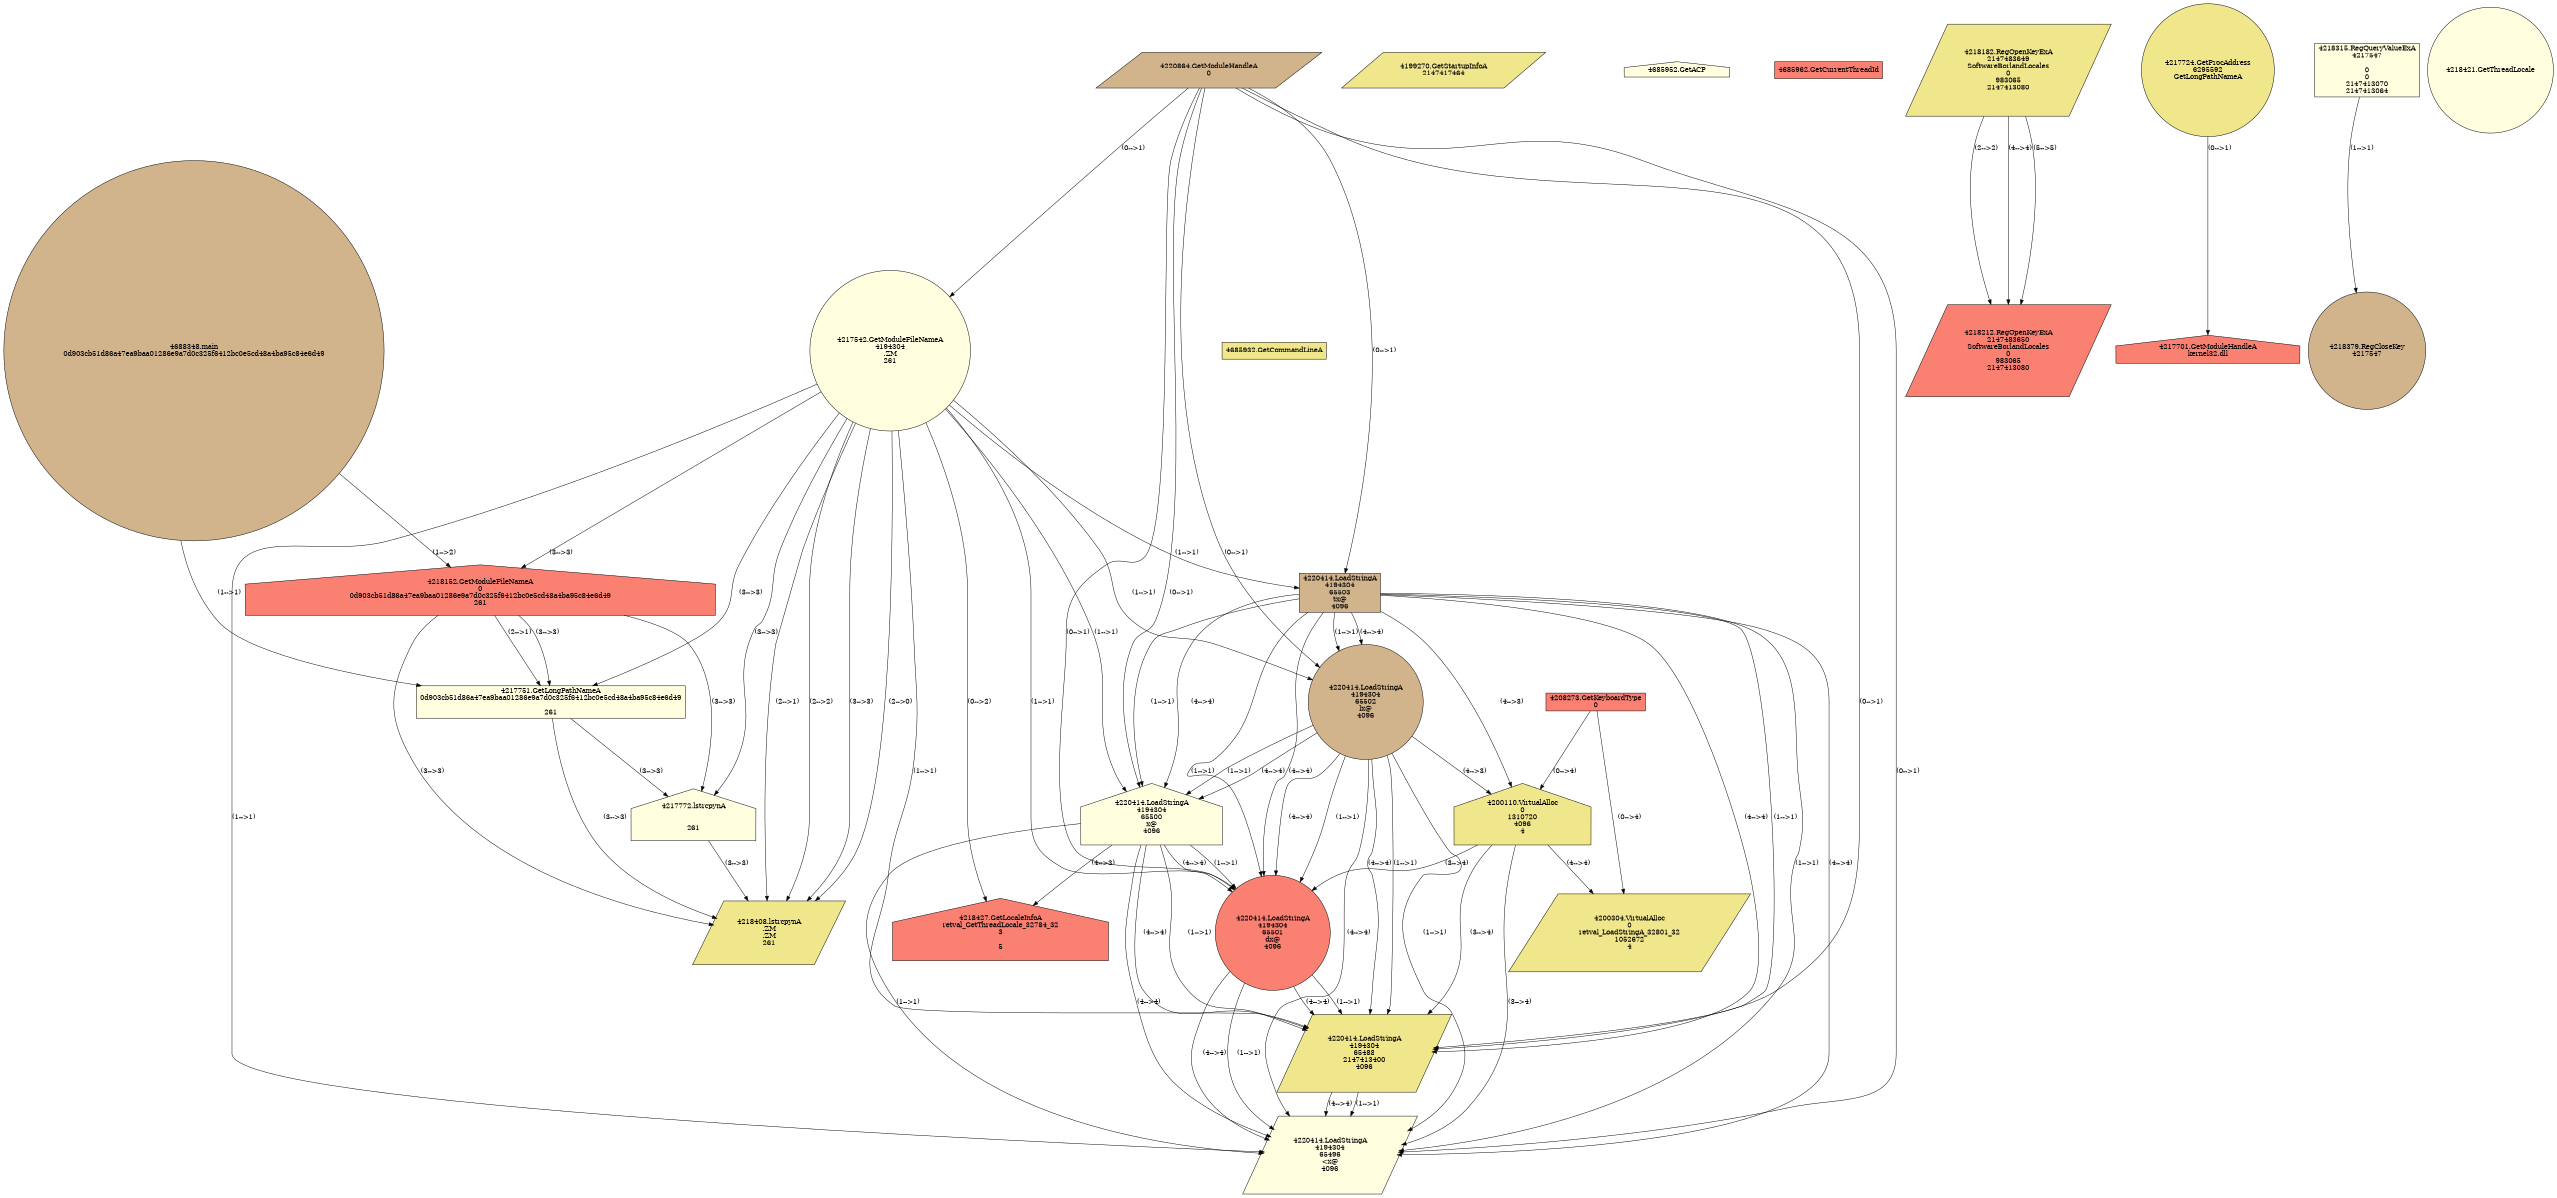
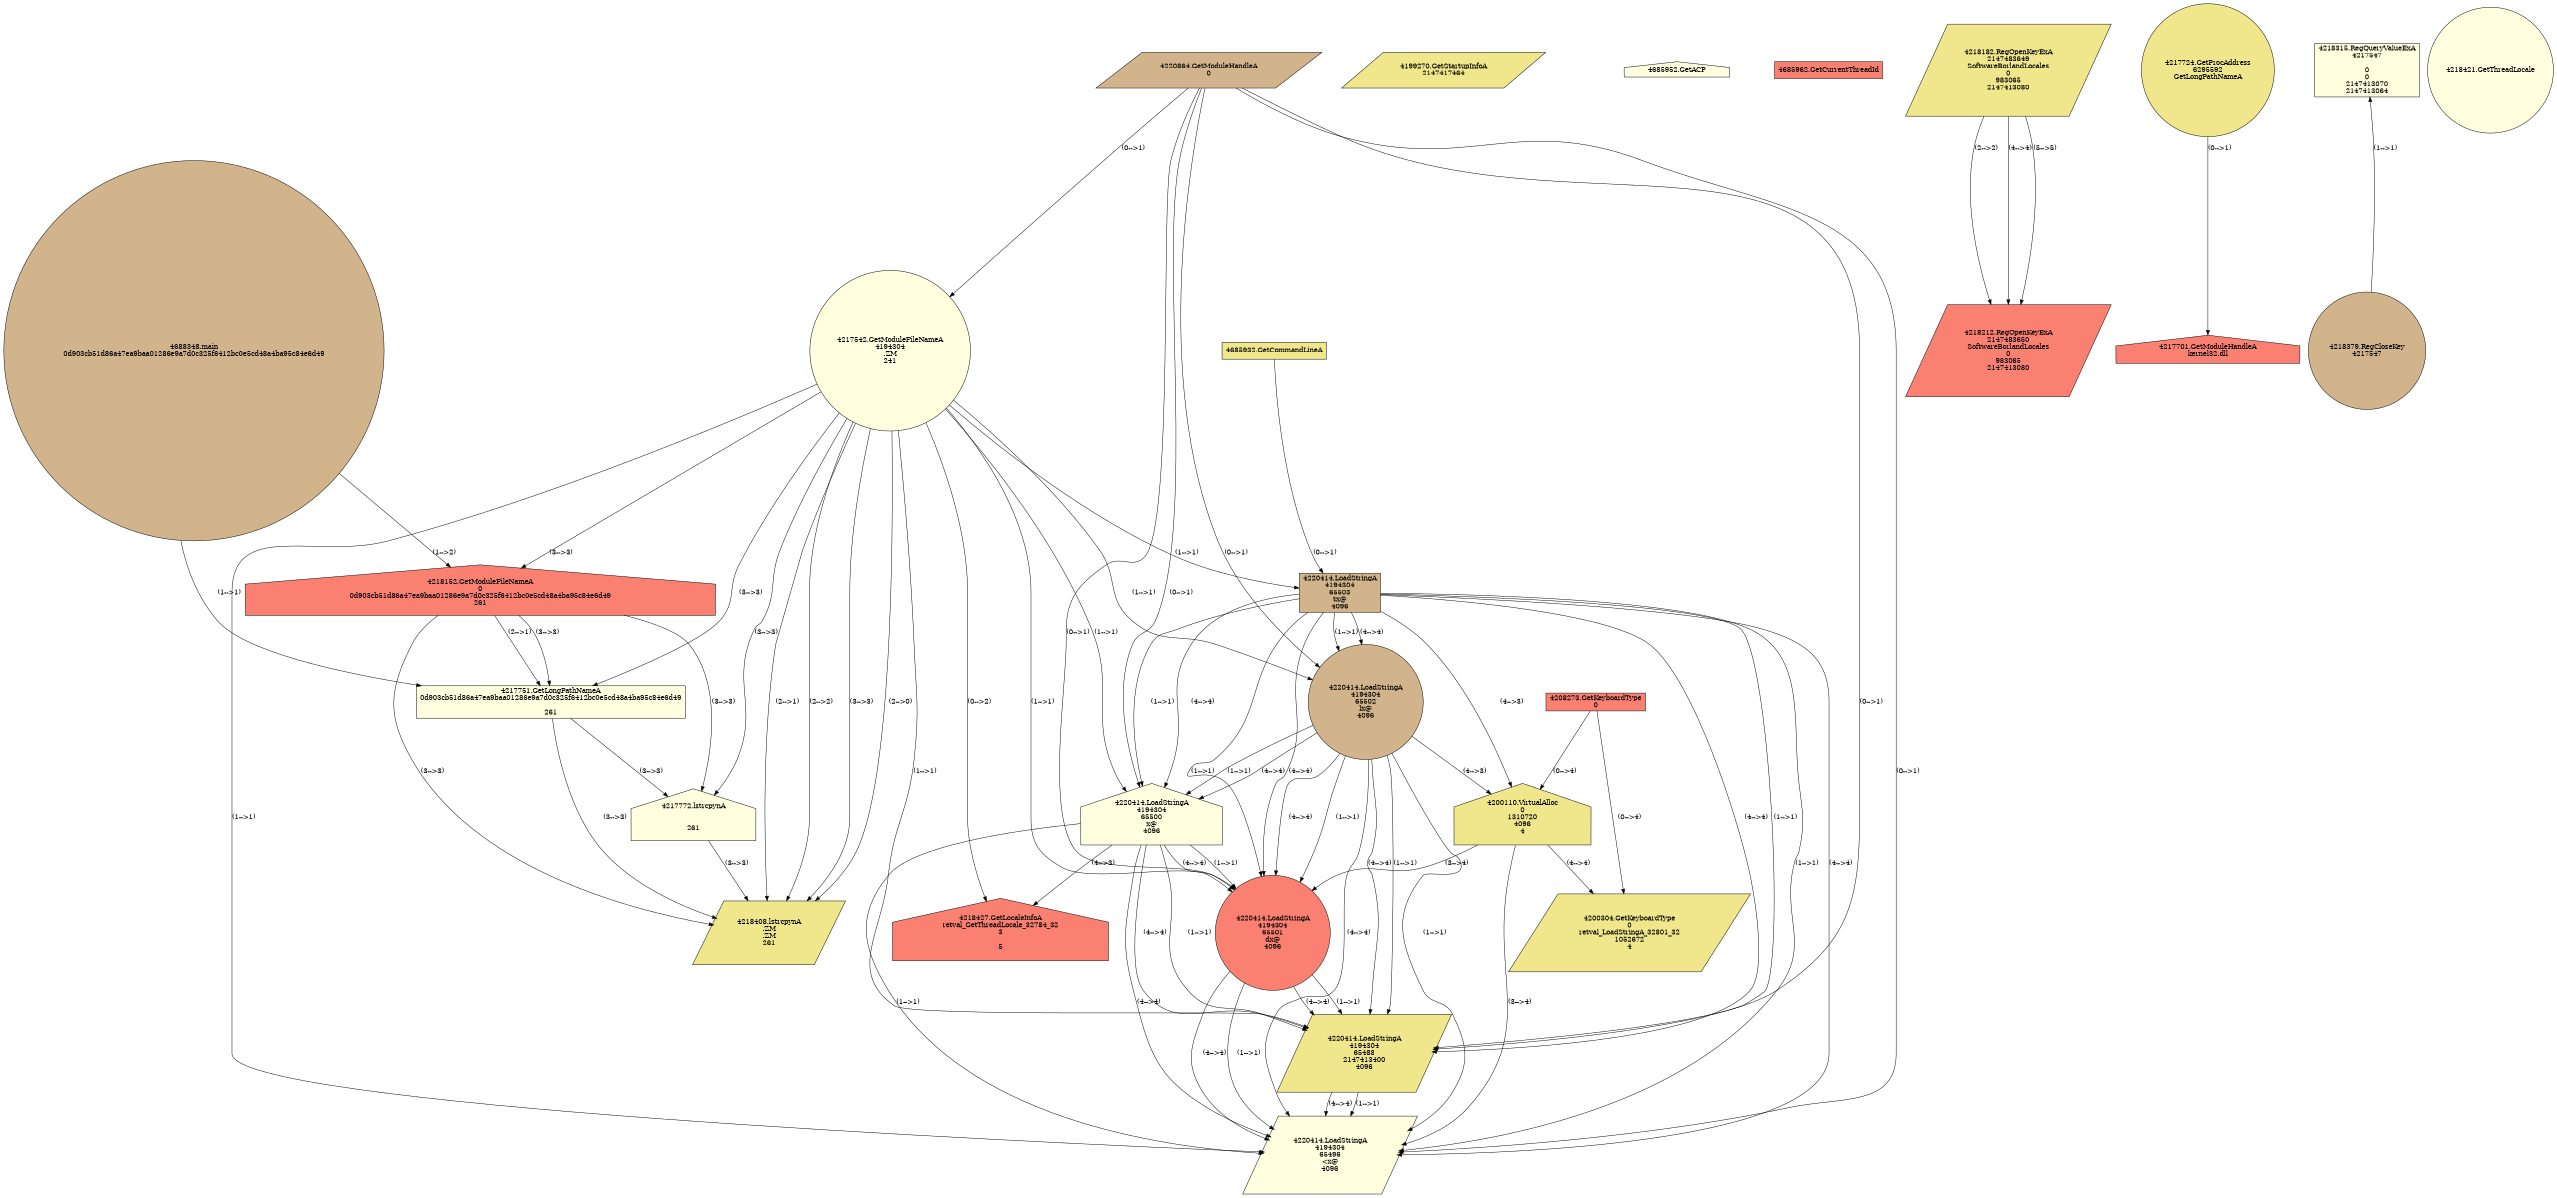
edge "4218315.RegQueryValueExA 4217547 0 0 2147413070 2147413064" -> "4218379.RegCloseKey 4217547": reversed
edge "4220864.GetModuleHandleA 0" -> "4220414.LoadStringA 4194304 65503 tx@ 4096": now "4685932.GetCommandLineA" -> "4220414.LoadStringA 4194304 65503 tx@ 4096"
node "4217542.GetModuleFileNameA 4194304 .ZM 261": label "4217542.GetModuleFileNameA 4194304 .ZM 261" -> "4217542.GetModuleFileNameA 4194304 .ZM 241"
edge "4200110.VirtualAlloc 0 1310720 4096 4" -> "4220414.LoadStringA 4194304 65488 2147413400 4096": removed, label "(3-->4)"
node "4200304.VirtualAlloc 0 retval_LoadStringA_32801_32 1052672 4": label "4200304.VirtualAlloc 0 retval_LoadStringA_32801_32 1052672 4" -> "4200304.GetKeyboardType 0 retval_LoadStringA_32801_32 1052672 4"
